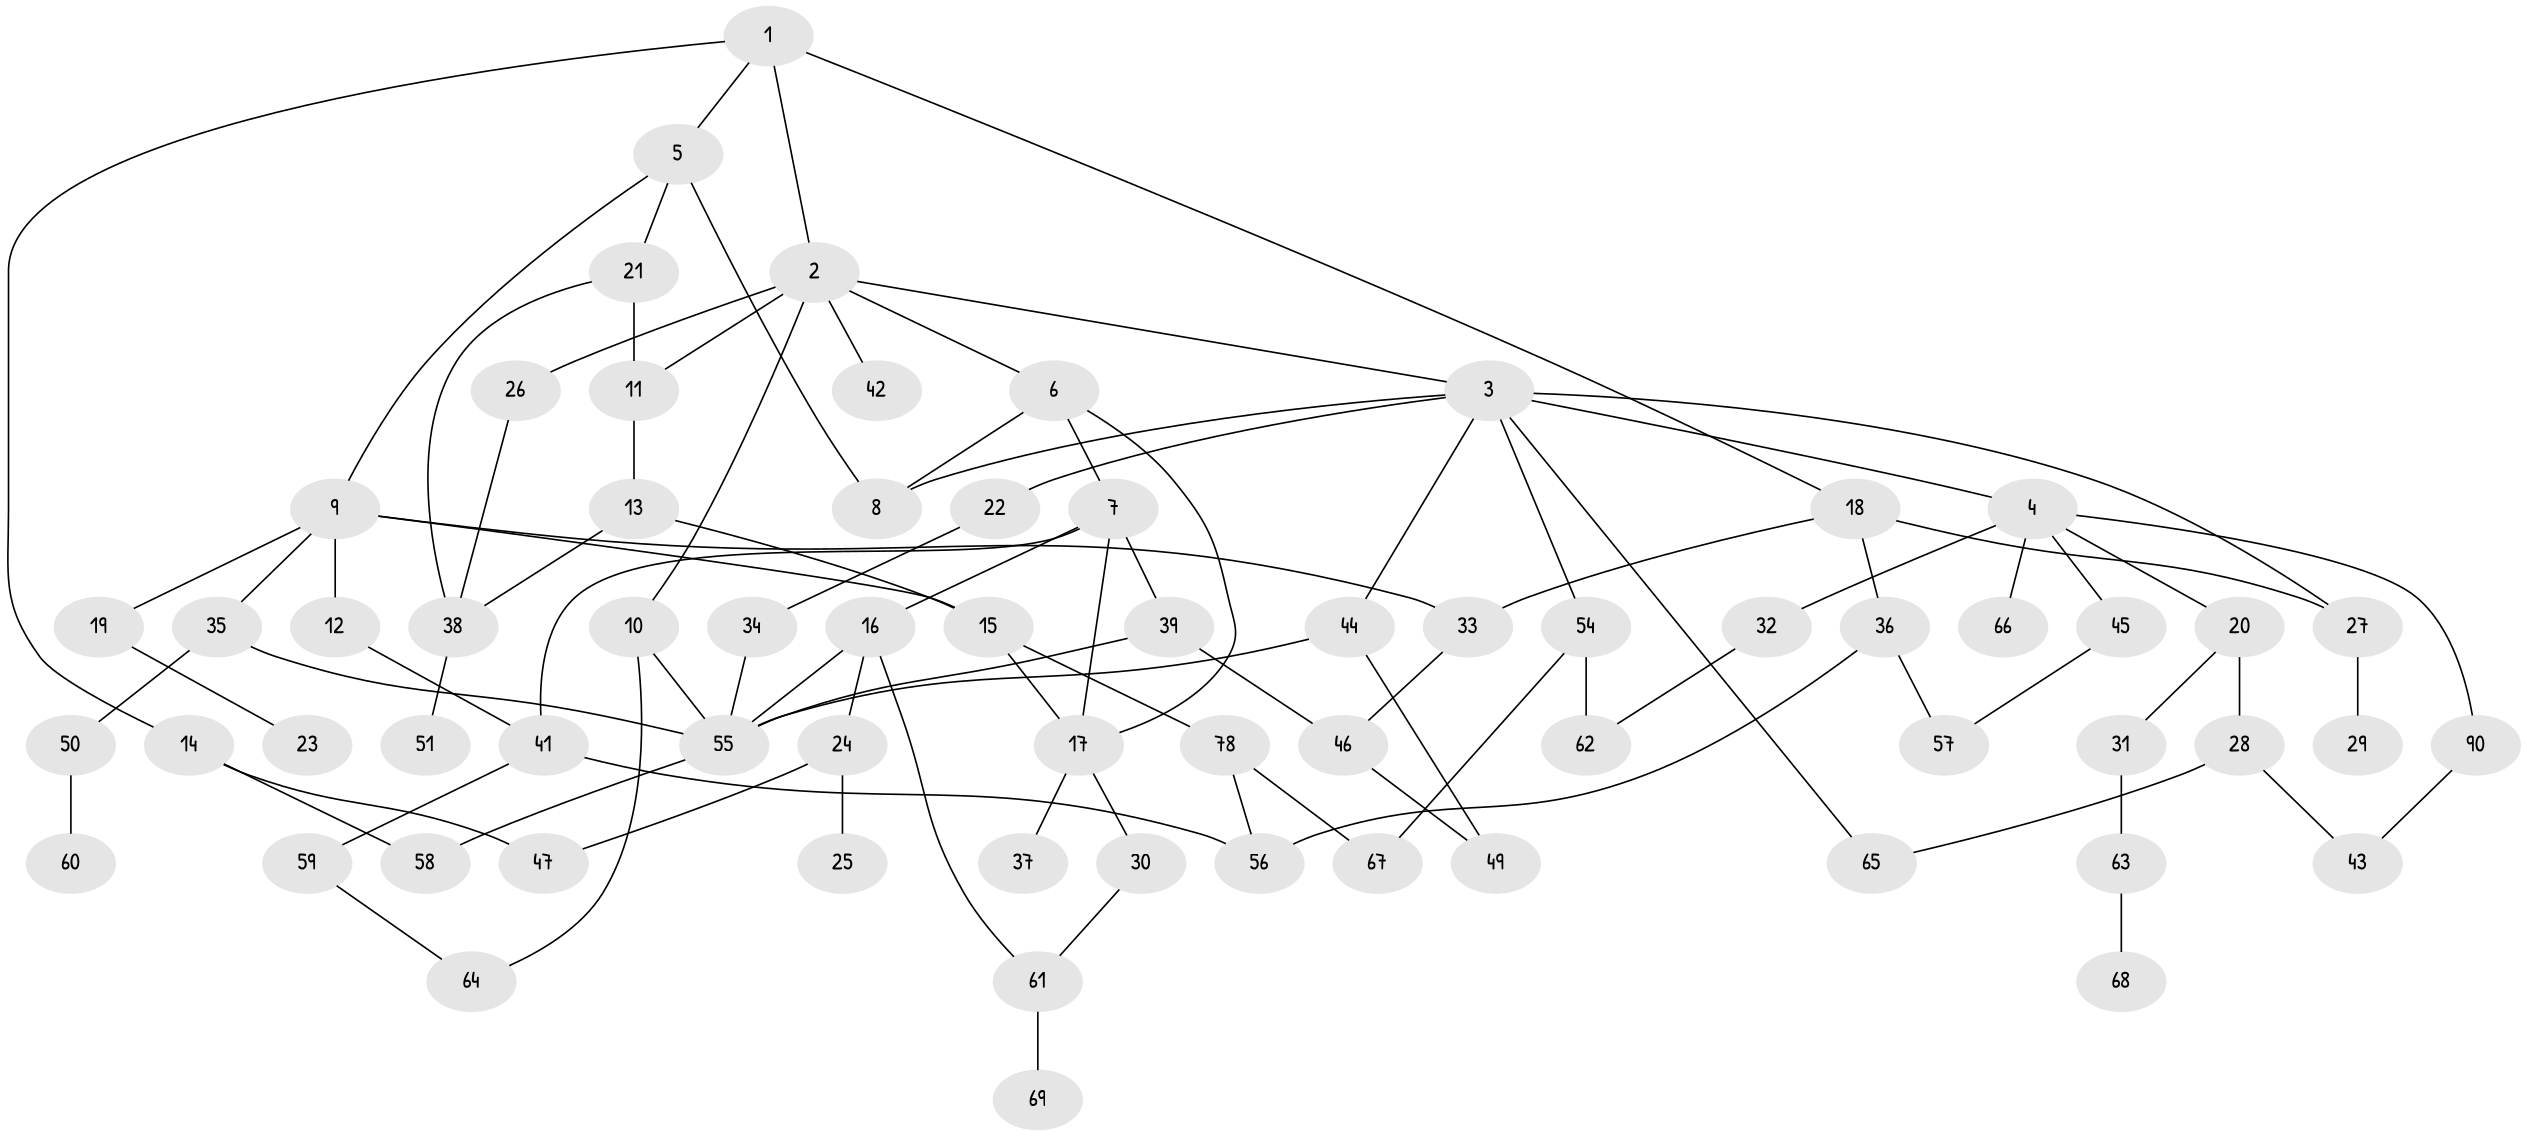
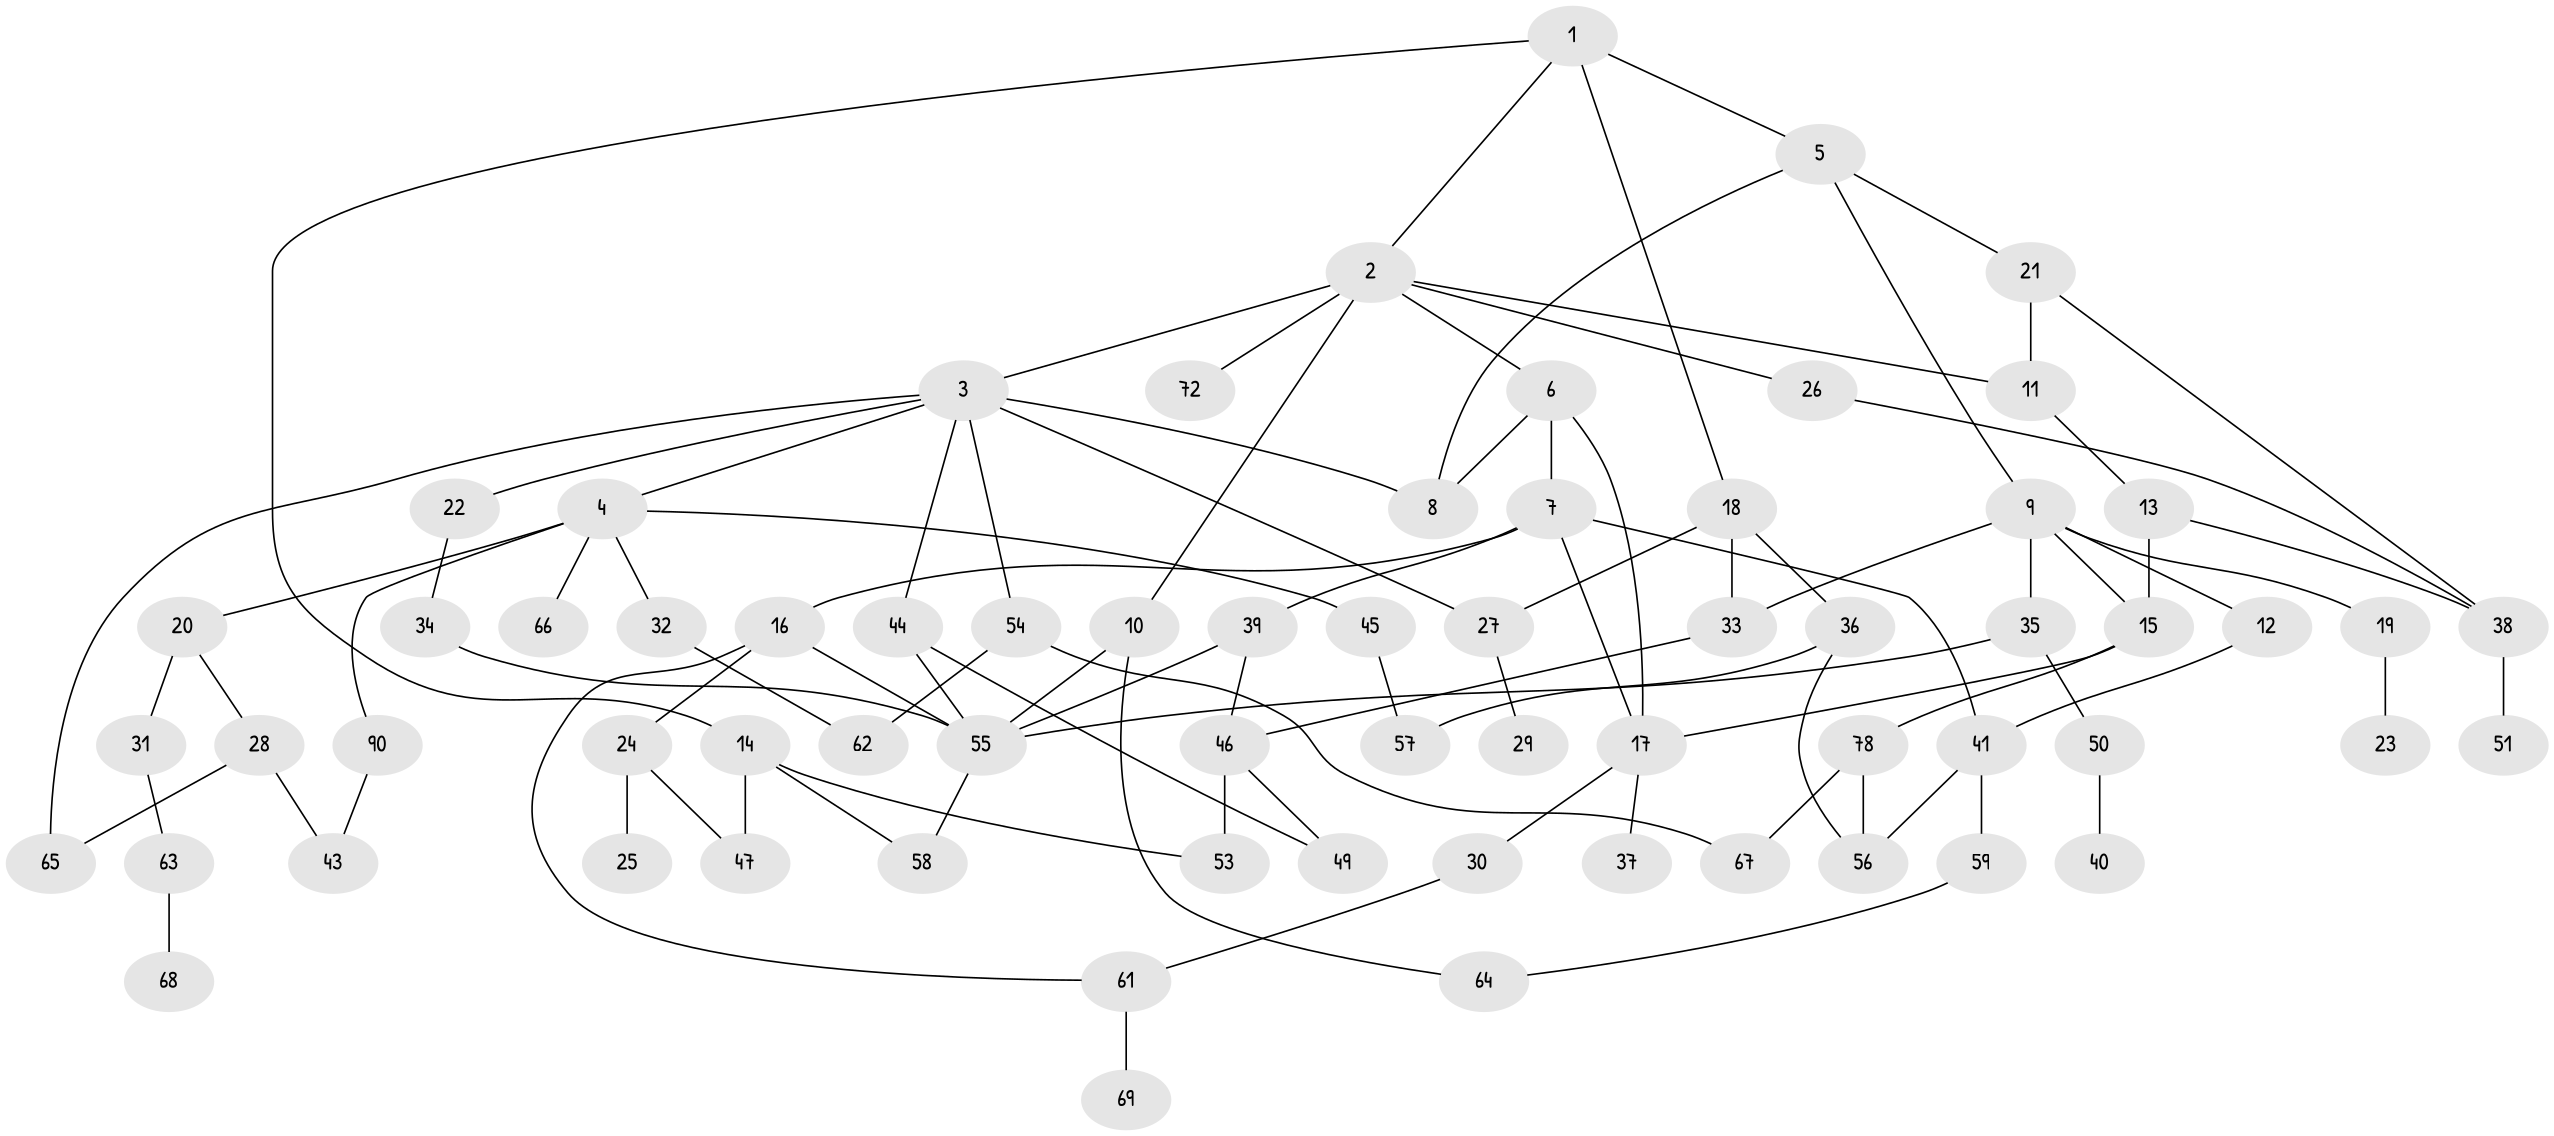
node "42": label "42" -> "72"
node "60": label "60" -> "40"
node "53": added
